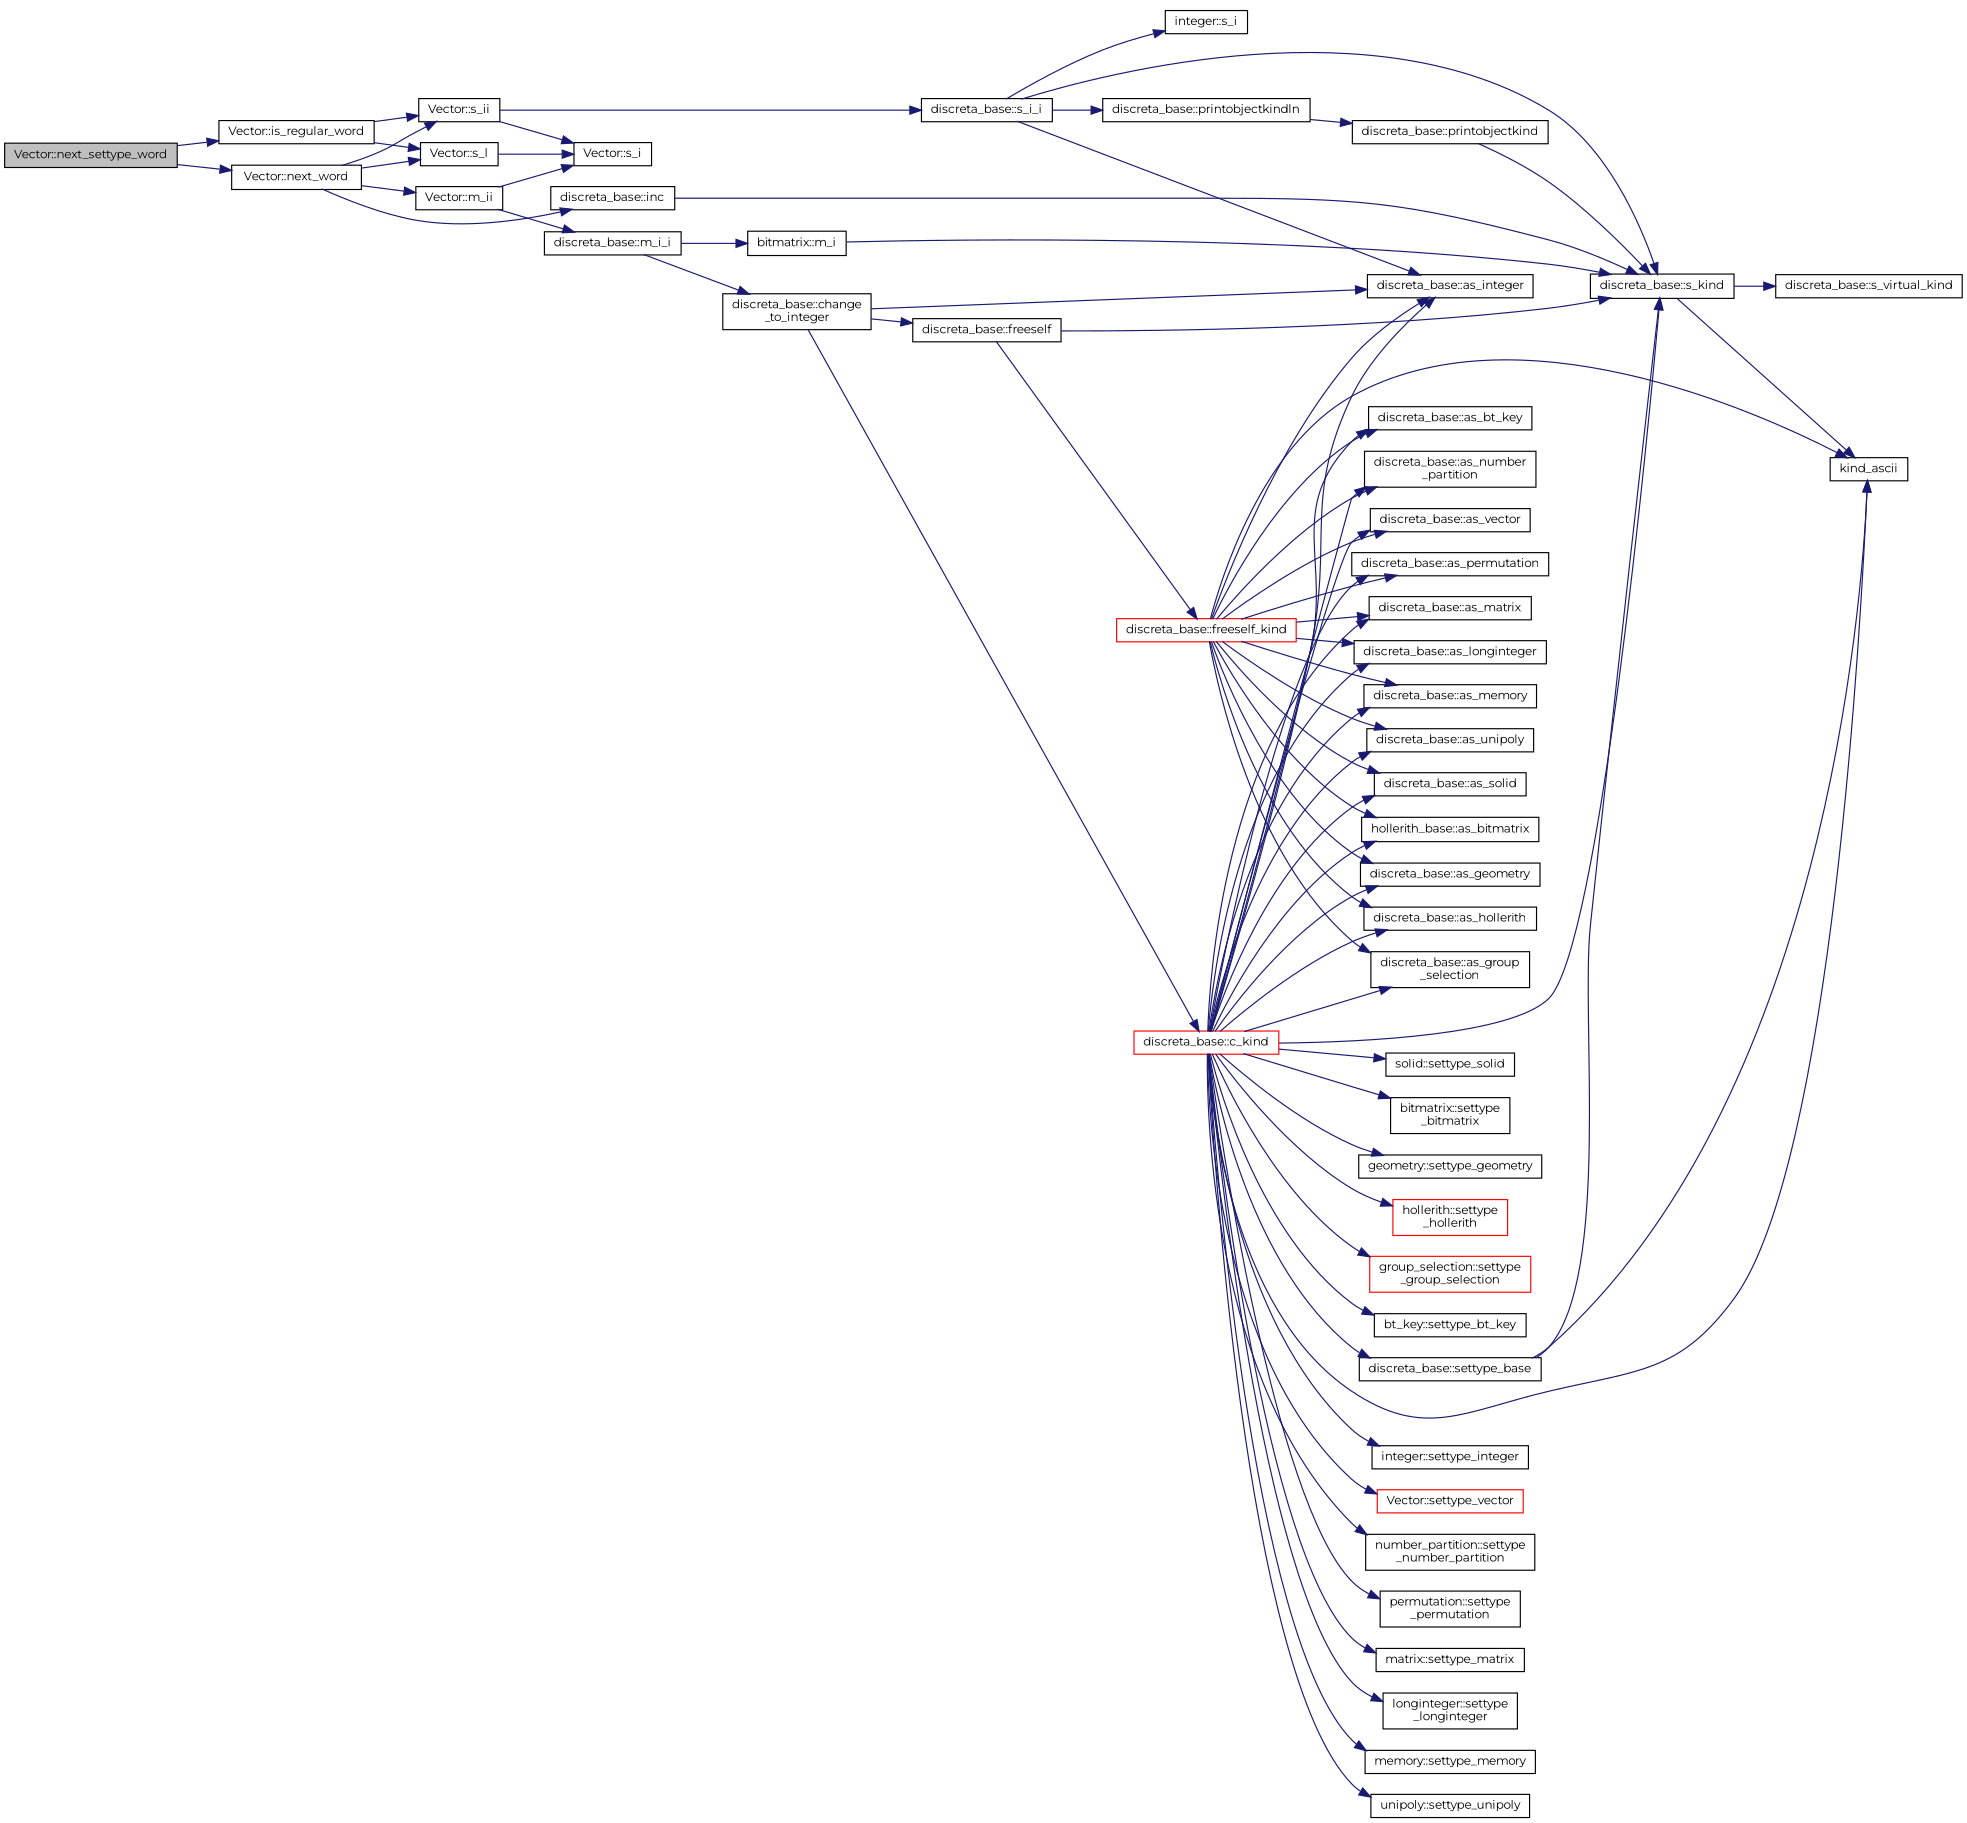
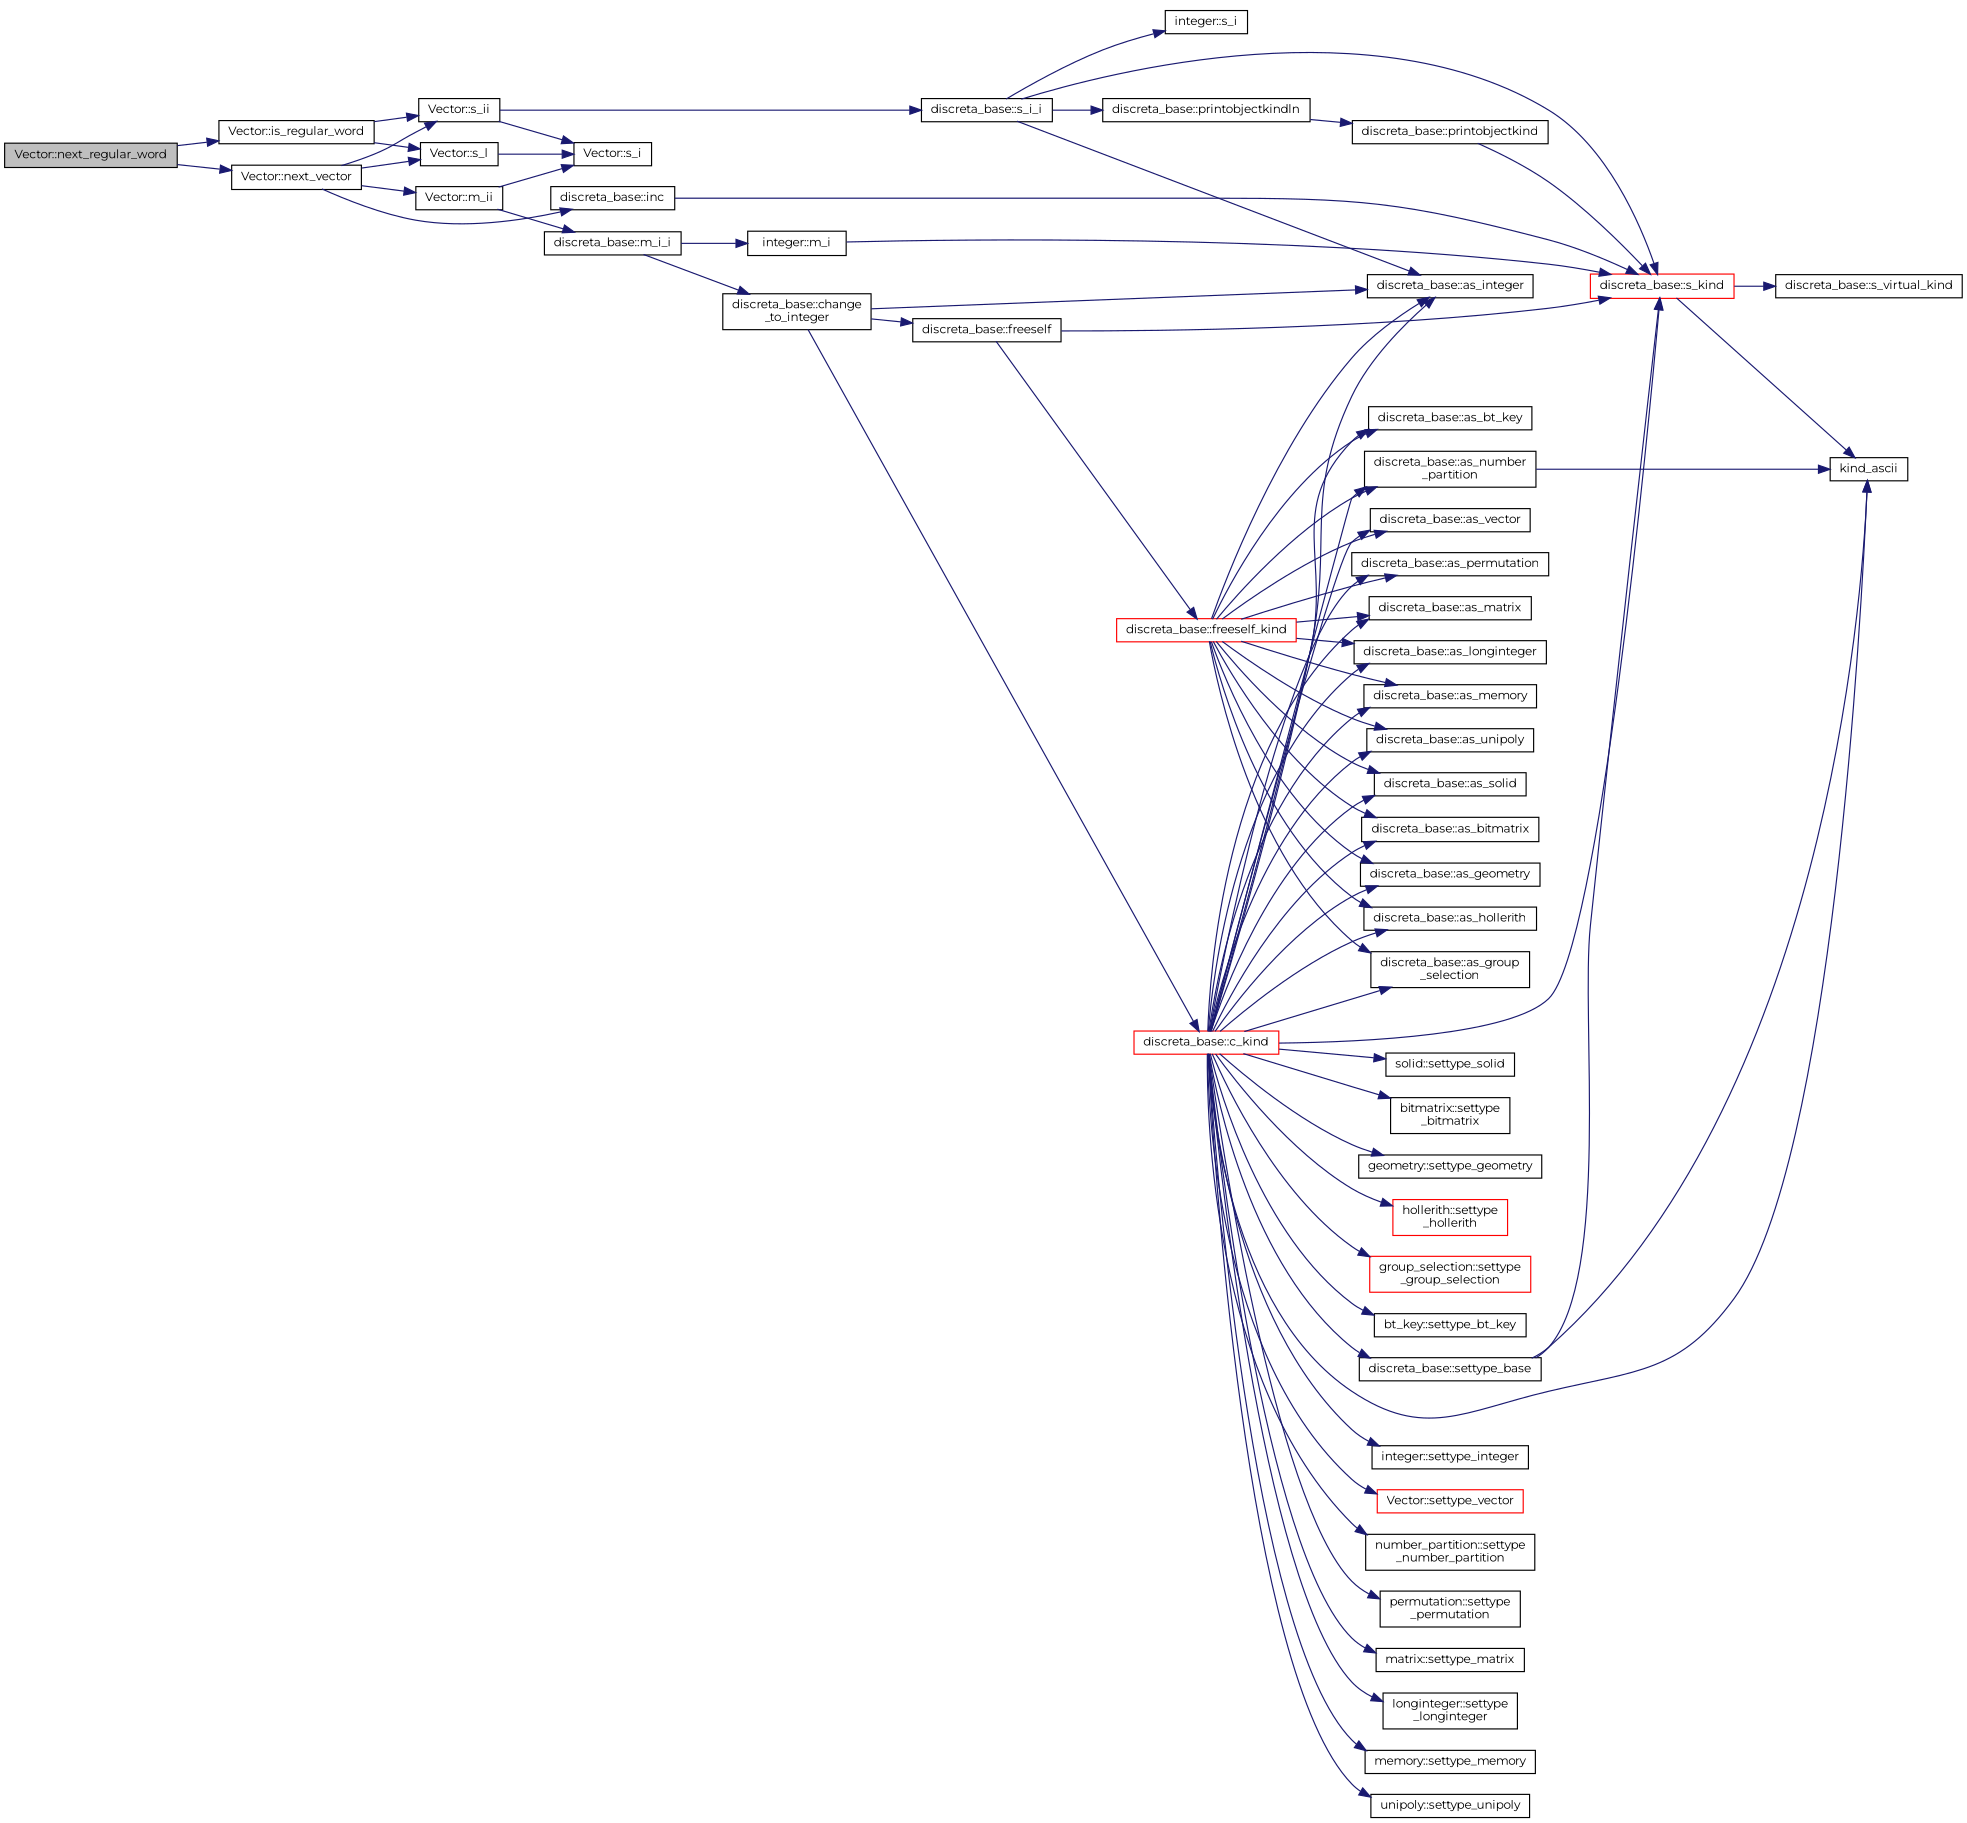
node "Vector::next_settype_word": label "Vector::next_settype_word" -> "Vector::next_regular_word"
node "Vector::next_word": label "Vector::next_word" -> "Vector::next_vector"
node "bitmatrix::m_i": label "bitmatrix::m_i" -> "integer::m_i"
node "discreta_base::s_kind": color black -> red
edge "discreta_base::freeself_kind" -> "kind_ascii": now "discreta_base::as_number _partition" -> "kind_ascii"
node "hollerith_base::as_bitmatrix": label "hollerith_base::as_bitmatrix" -> "discreta_base::as_bitmatrix"
